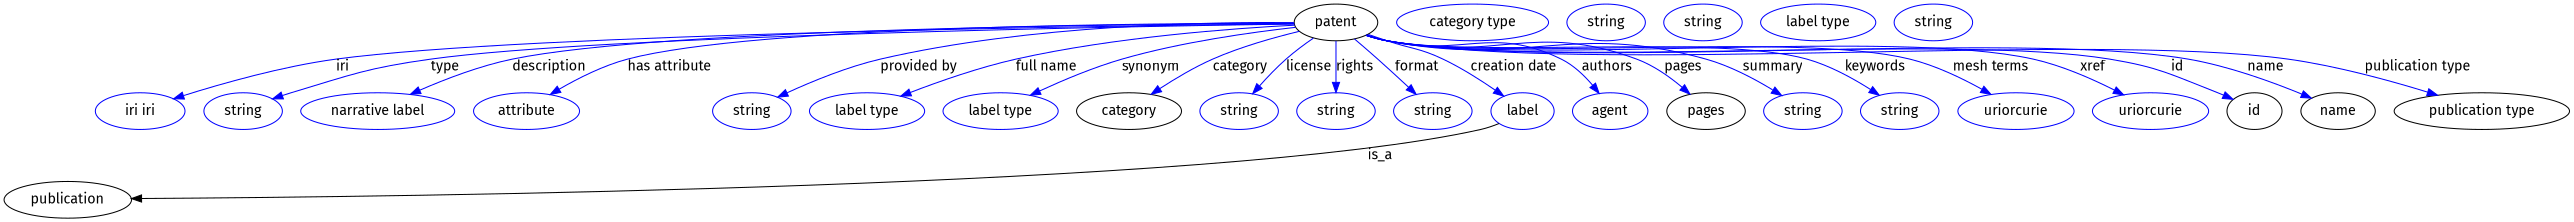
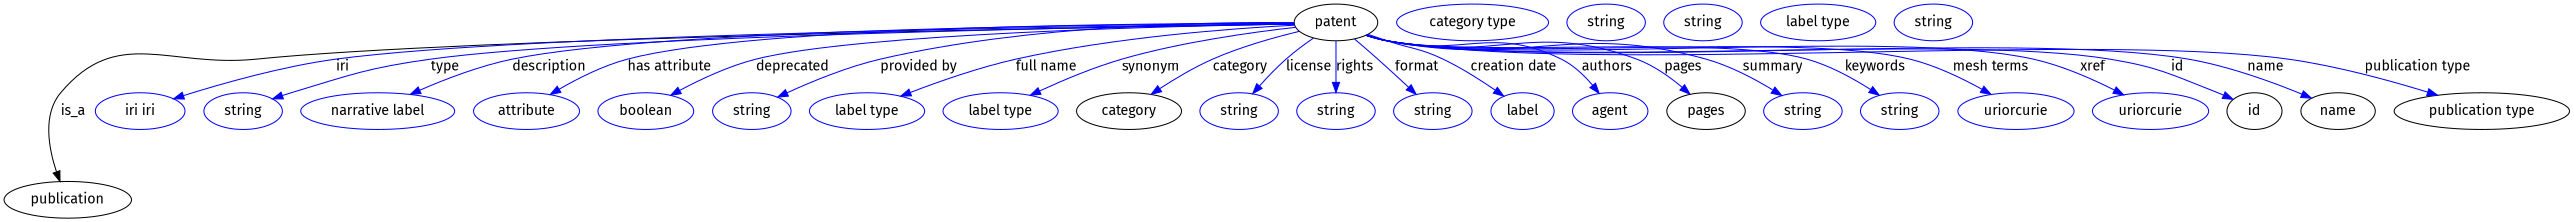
node "boolean": added
edge "label" -> "publication": now "patent" -> "publication"
